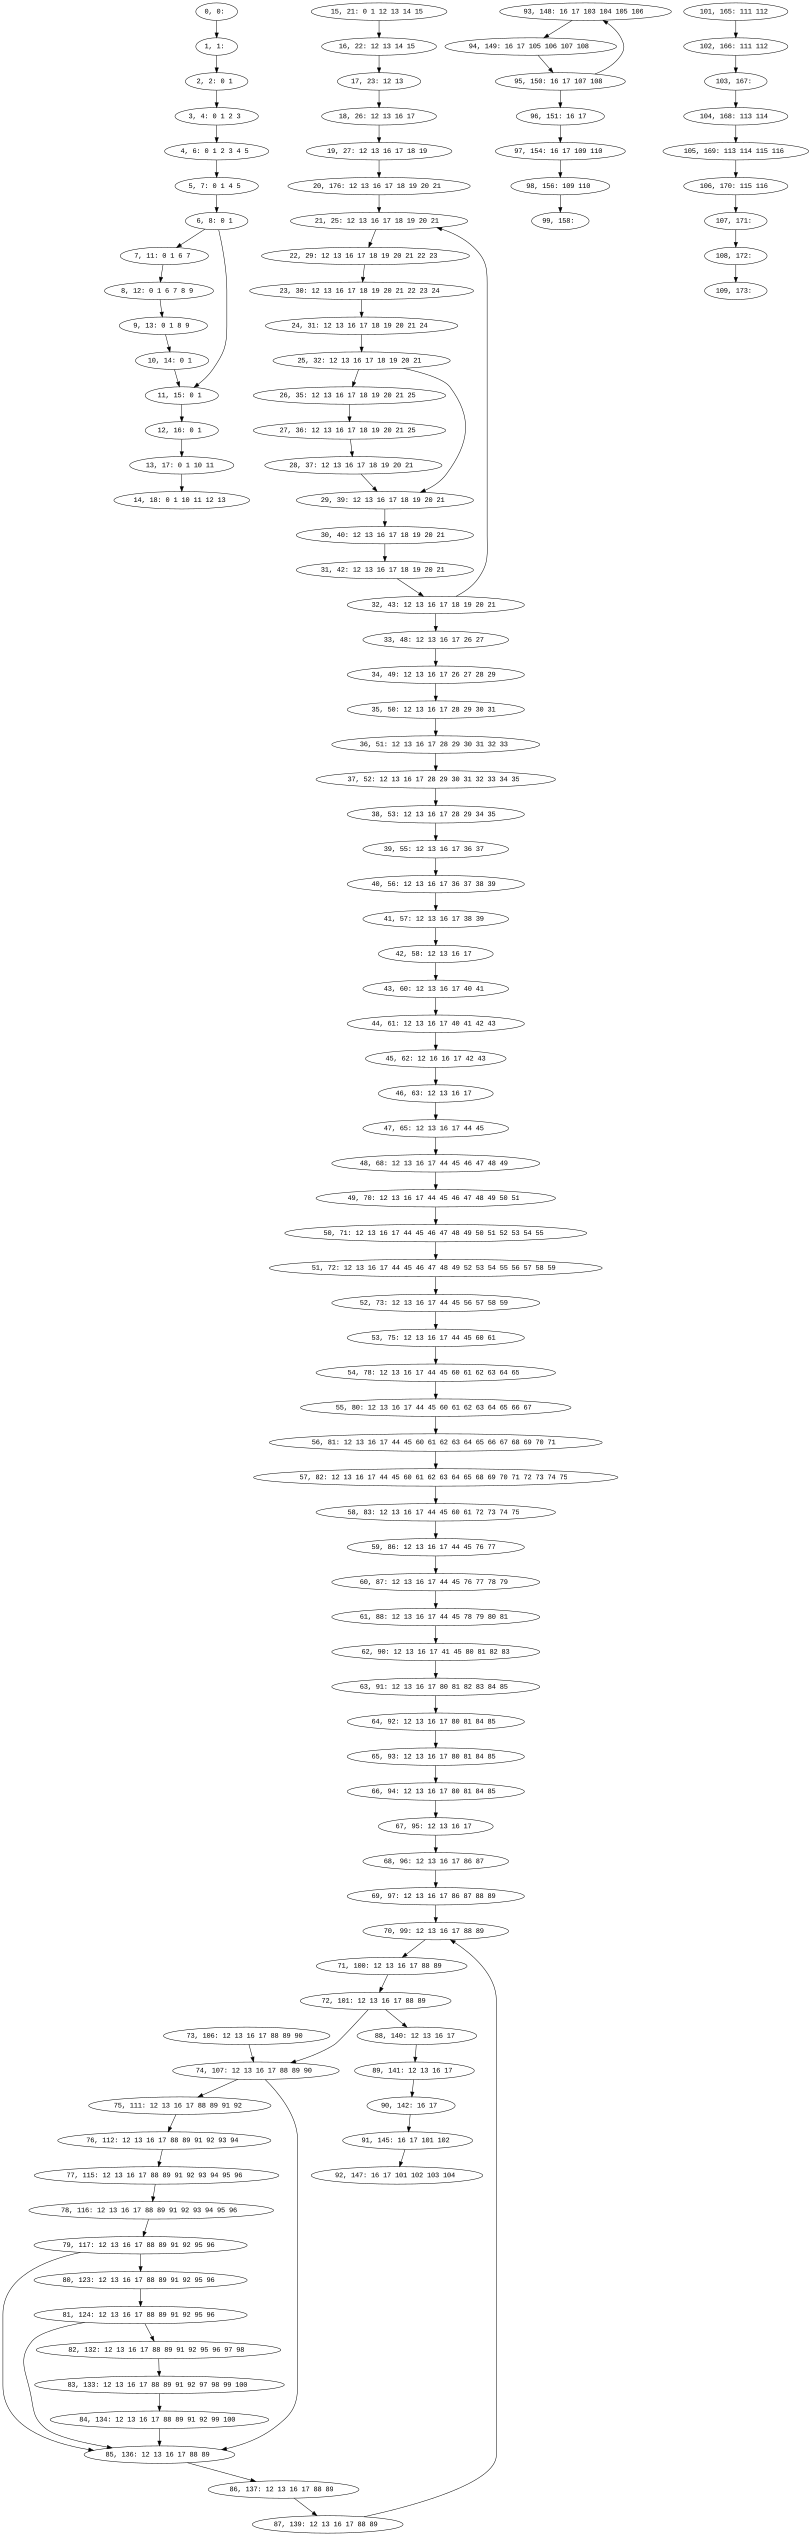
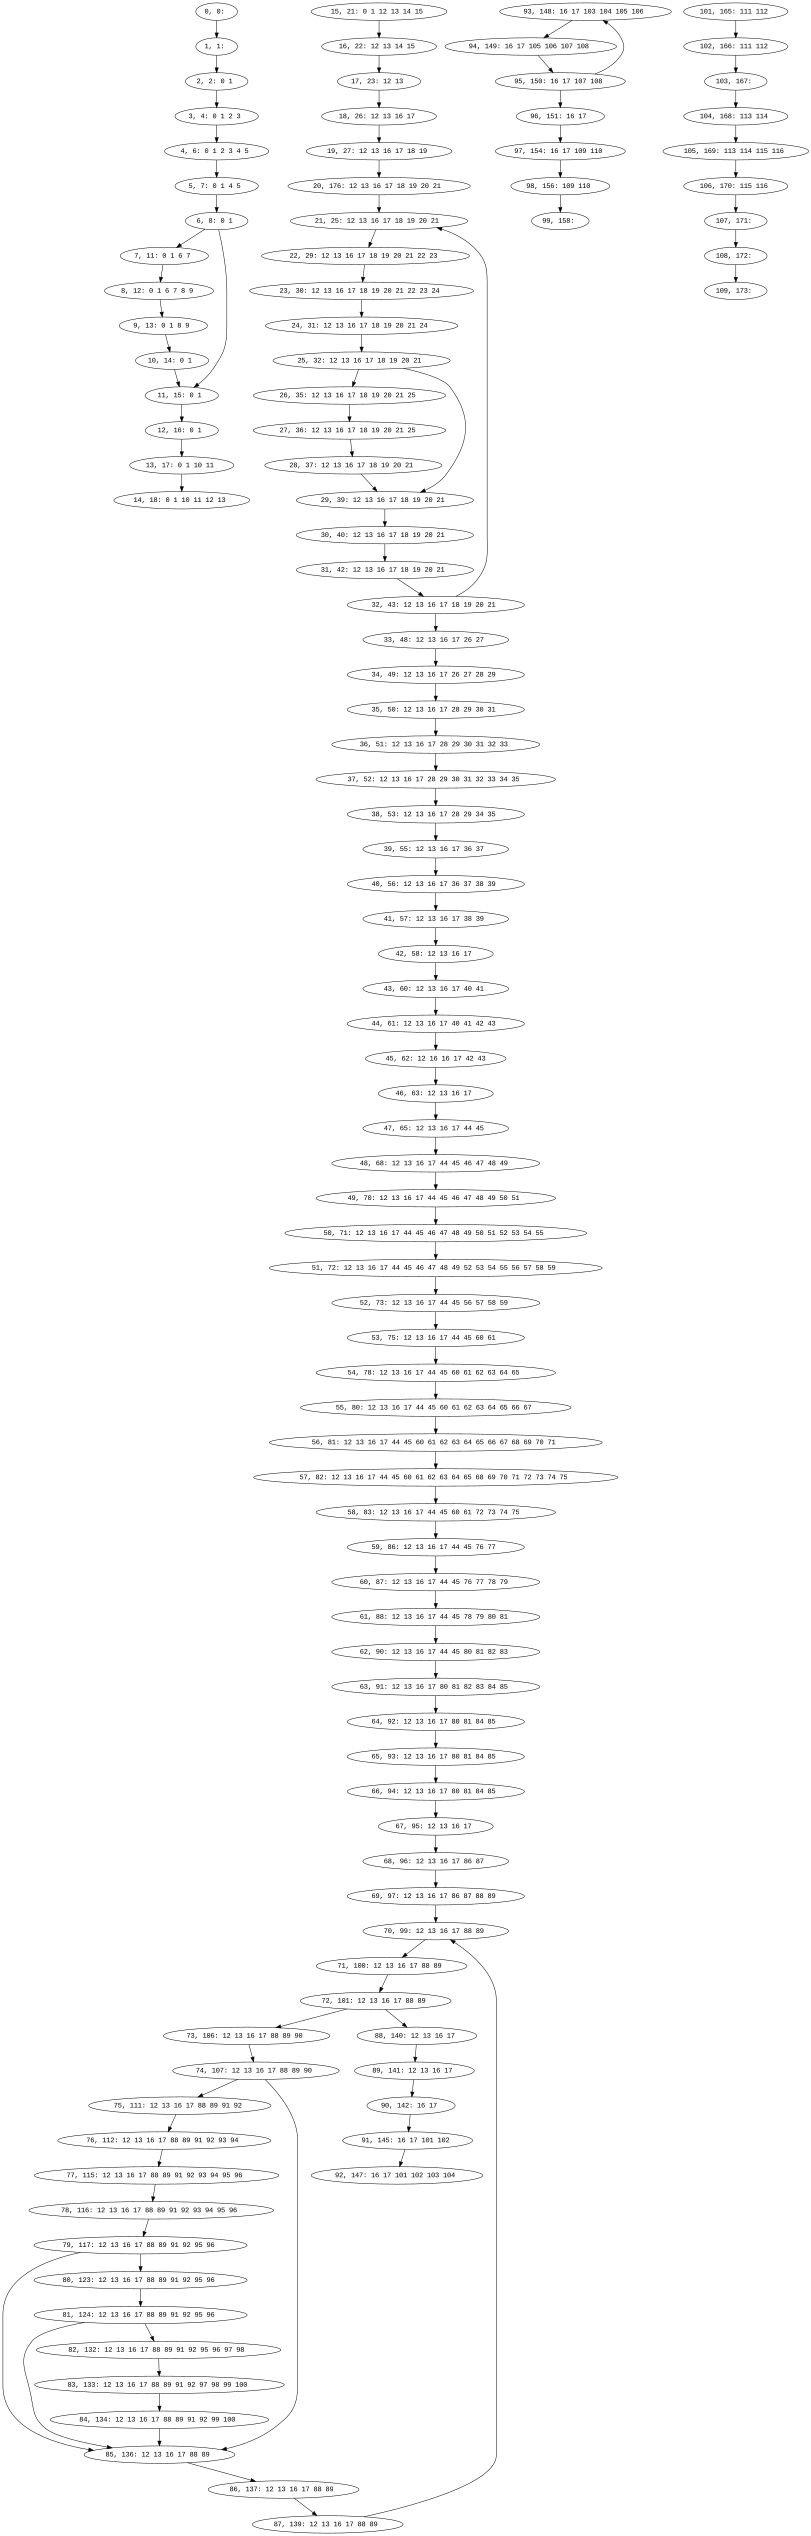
node "62, 90: 12 13 16 17 41 45 80 81 82 83": label "62, 90: 12 13 16 17 41 45 80 81 82 83" -> "62, 90: 12 13 16 17 44 45 80 81 82 83"
edge "72, 101: 12 13 16 17 88 89" -> "74, 107: 12 13 16 17 88 89 90": now "72, 101: 12 13 16 17 88 89" -> "73, 106: 12 13 16 17 88 89 90"
